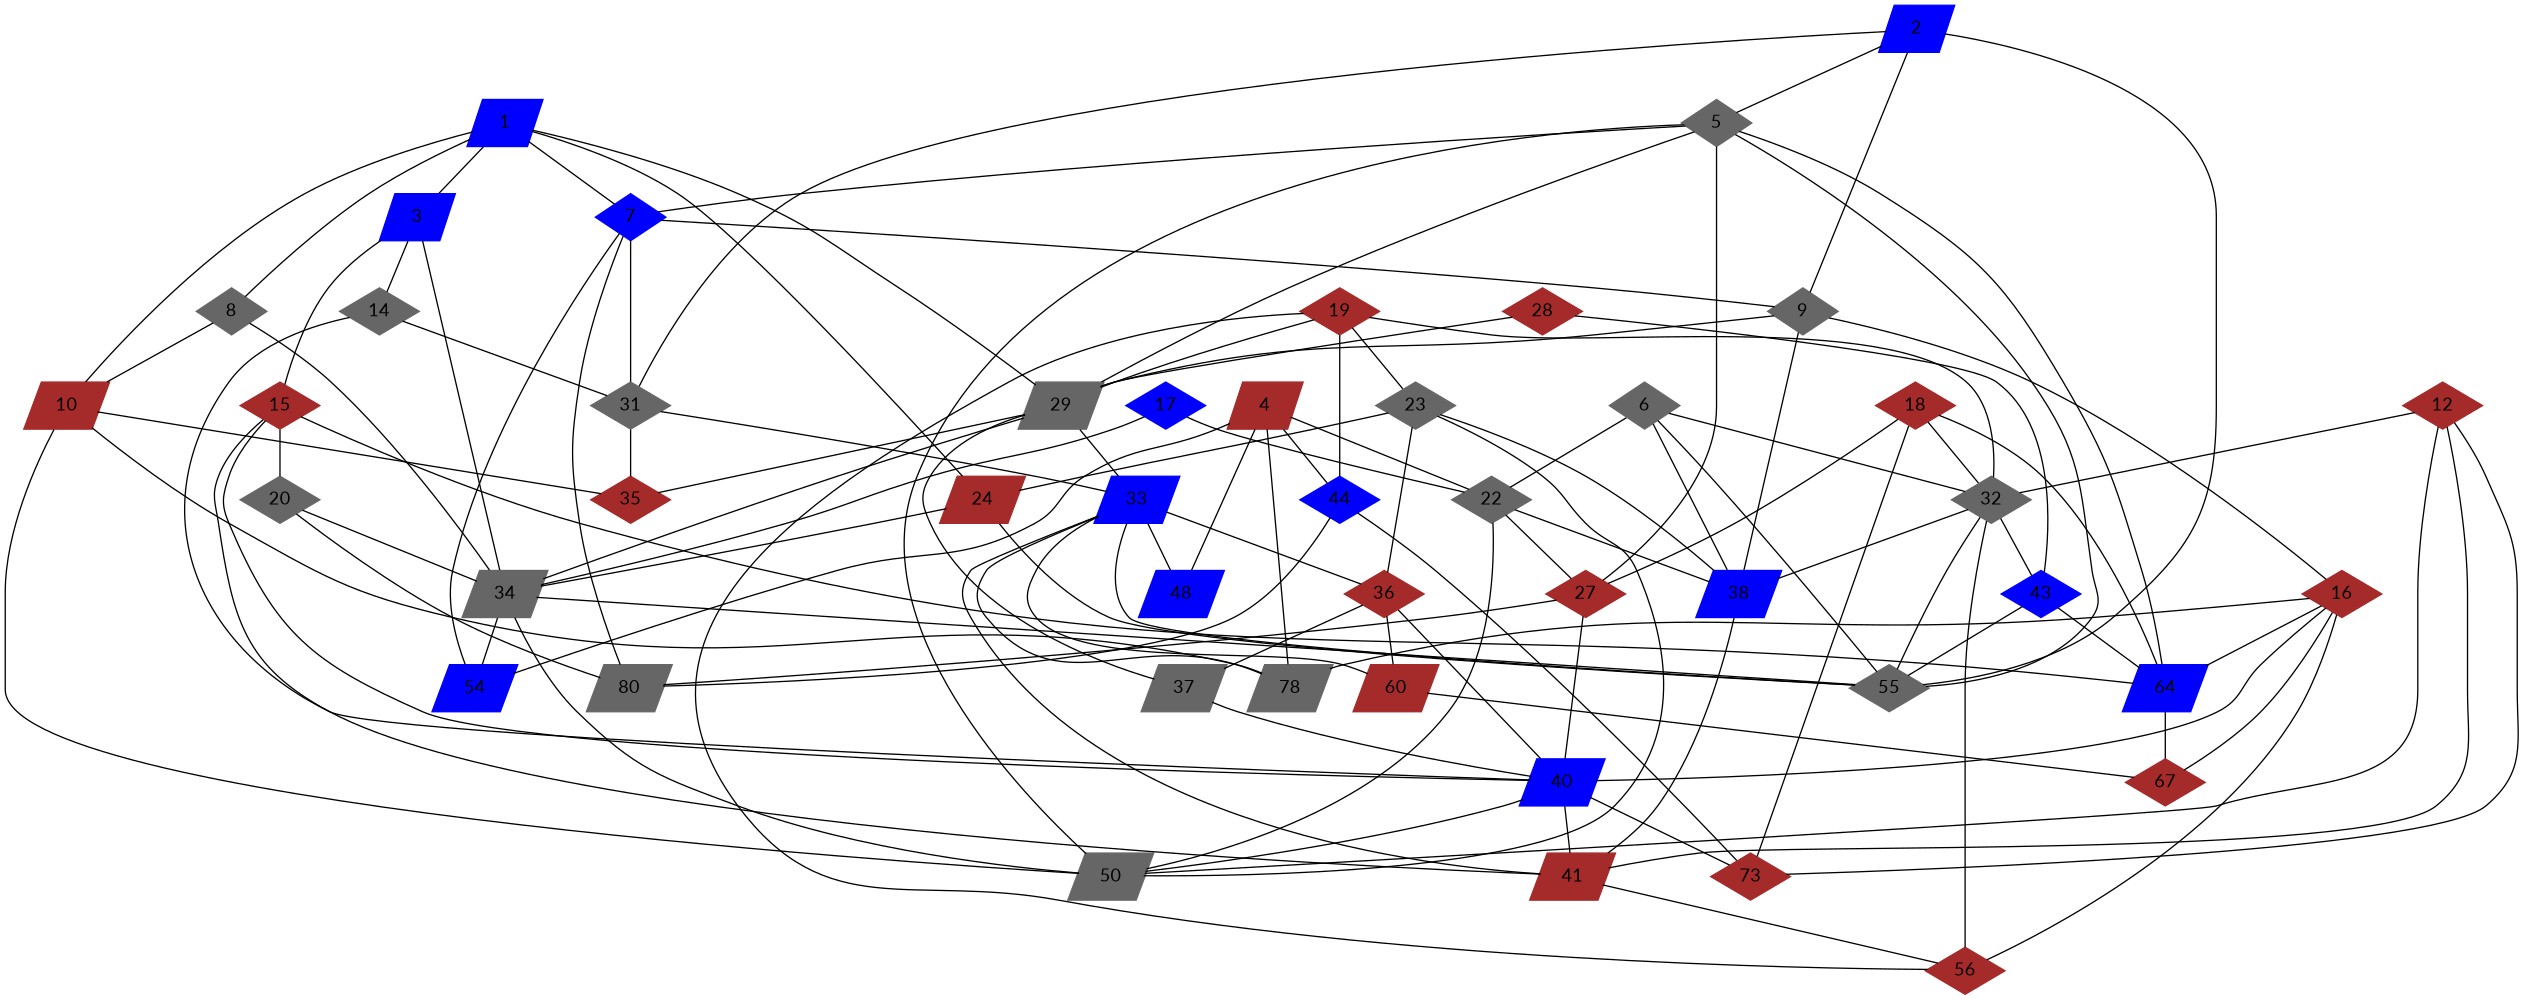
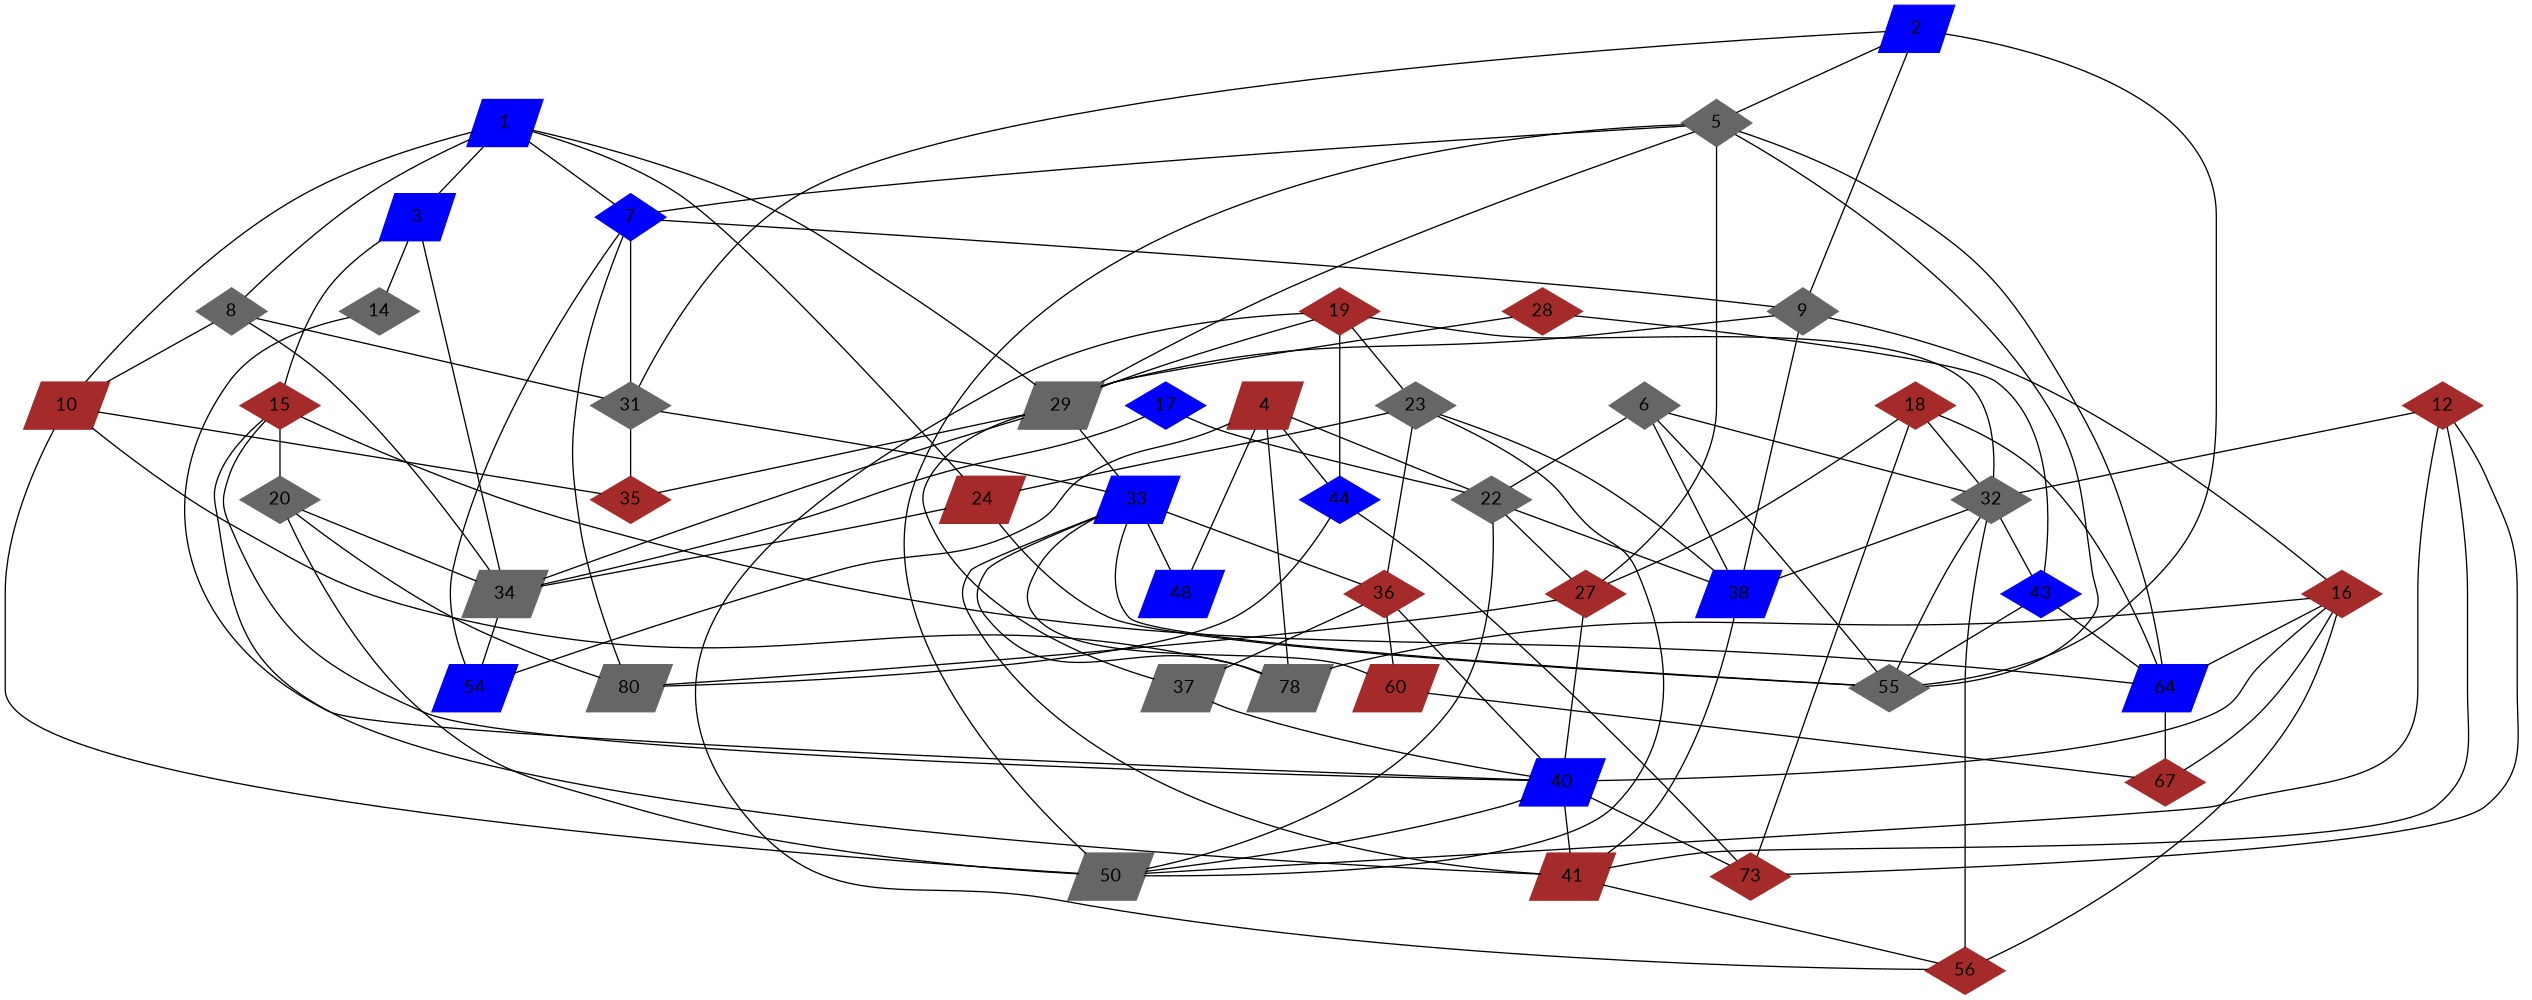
edge "14" -- "31": now "8" -- "31"
edge "34" -- "55": removed
edge "34" -- "50": now "20" -- "50"
